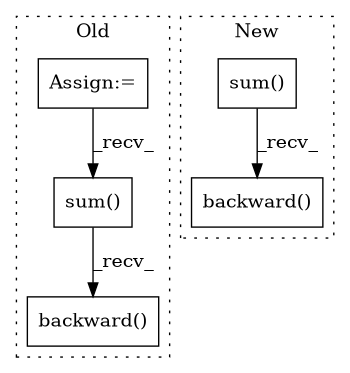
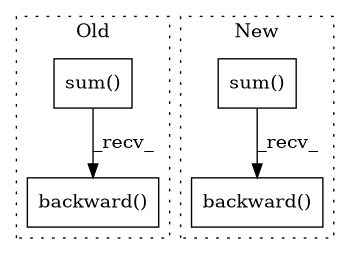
node "Assign:=": removed
